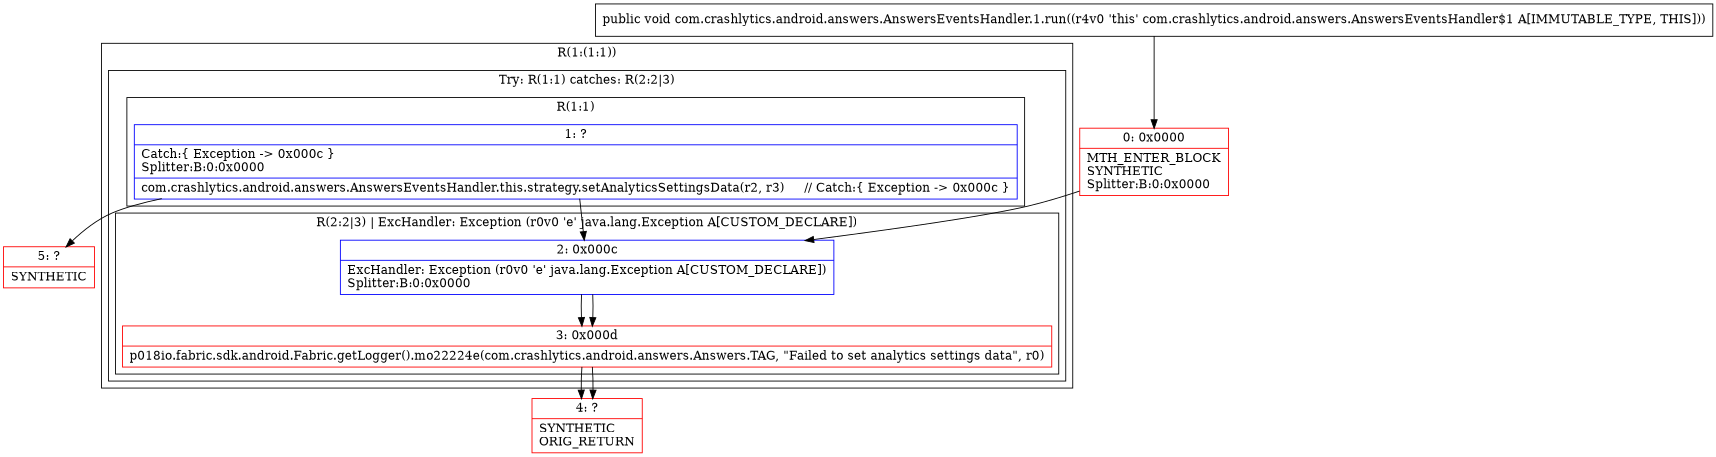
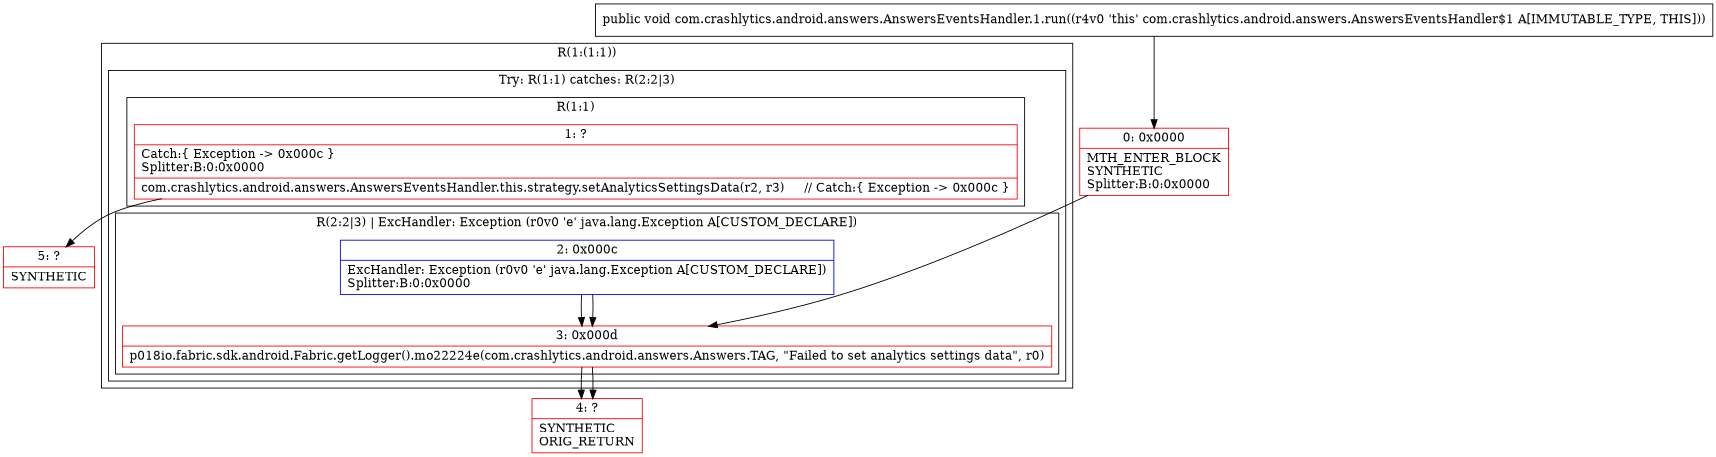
node "1: ?": color blue -> red
edge "1: ?" -> "2: 0x000c": removed
edge "0: 0x0000" -> "2: 0x000c": now "0: 0x0000" -> "3: 0x000d"
